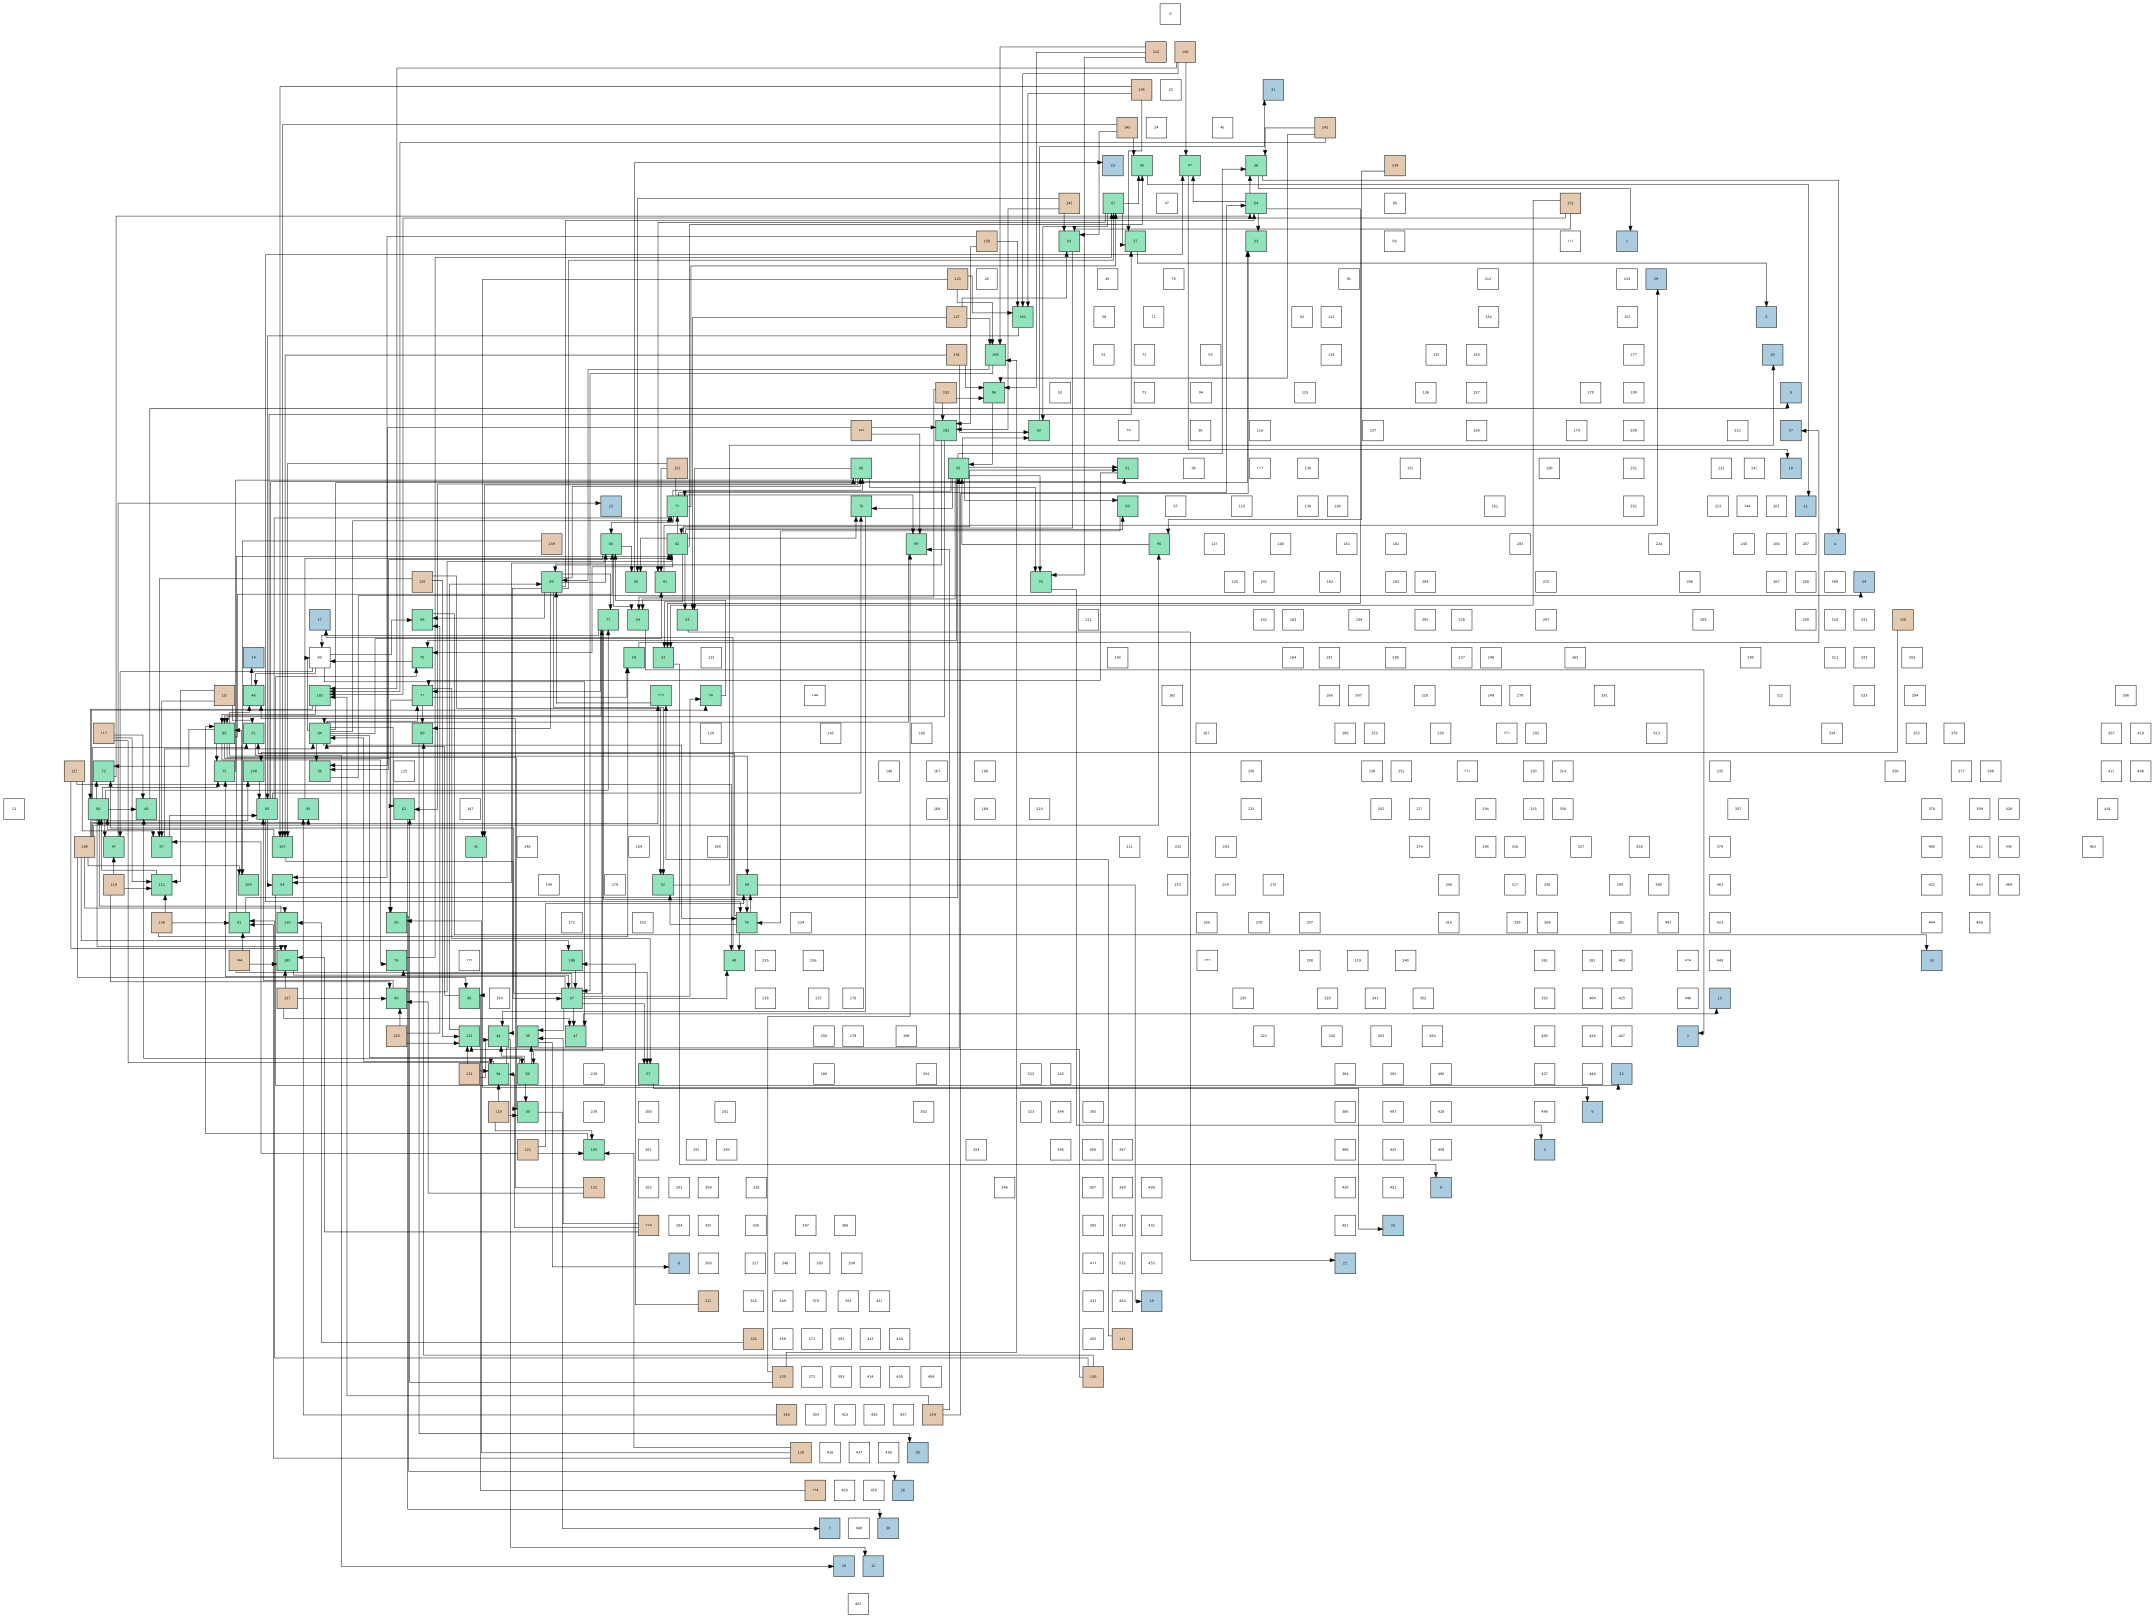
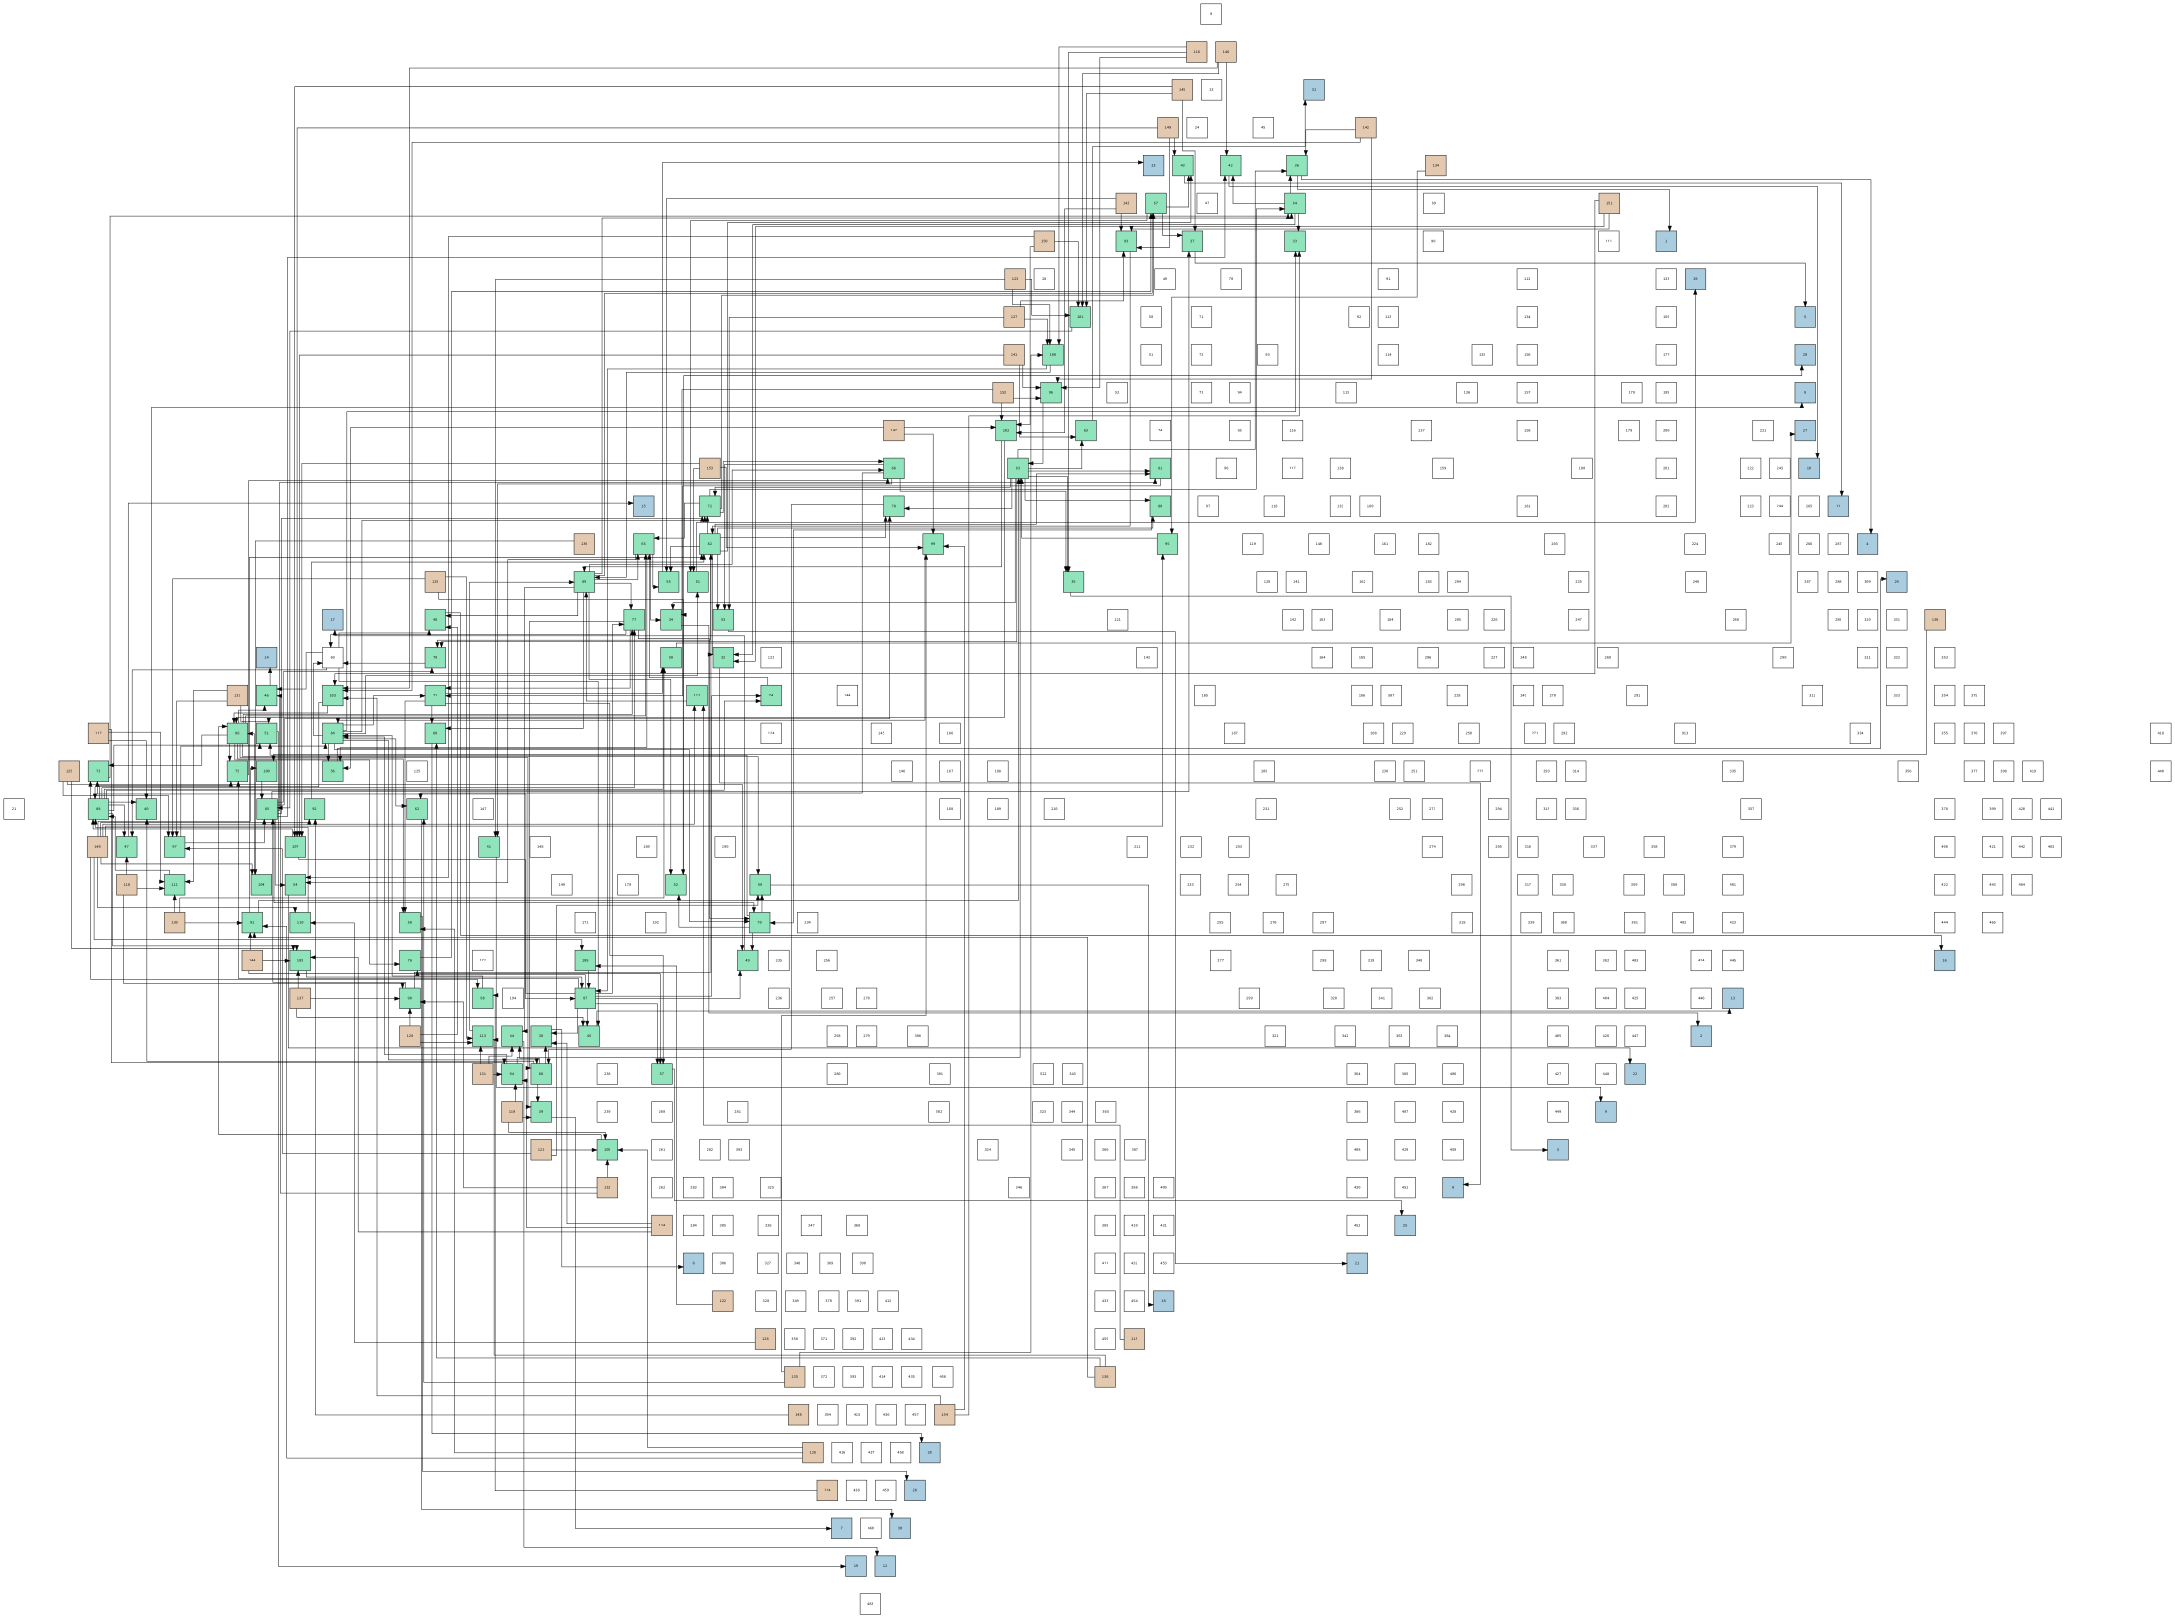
edge "67" -> "63": removed
node "375": added
node "396": removed
edge "77" -> "86": reversed
edge "88" -> "59": added
edge "78" -> "44": now "78" -> "68"
edge "132" -> "105": added
node "532": label "532" -> "432"
